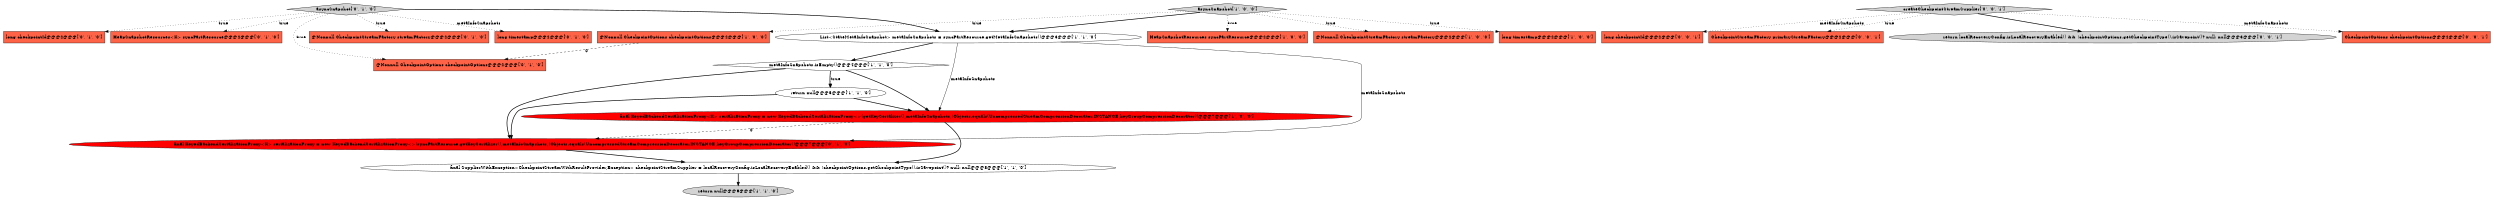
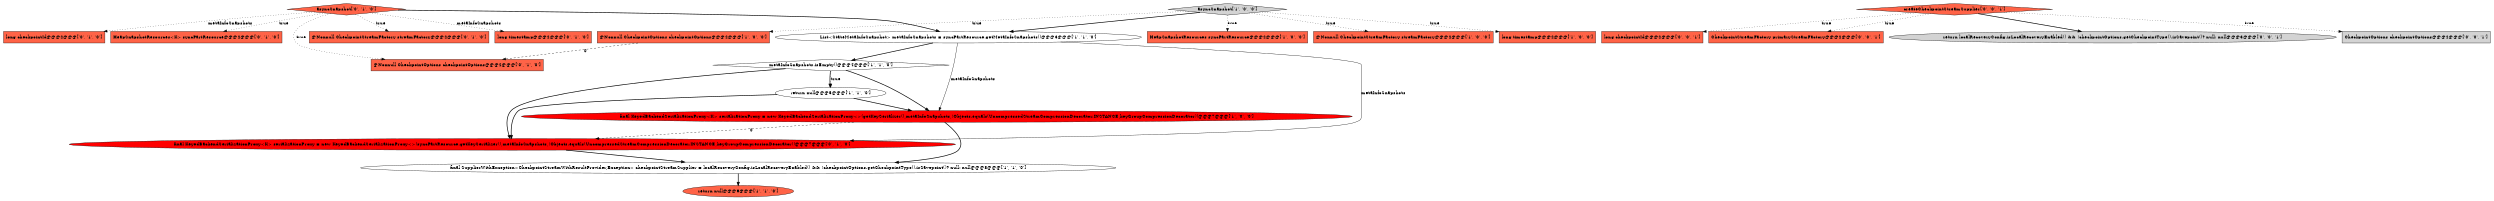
node "asyncSnapshot['0', '1', '0']": fillcolor lightgray -> tomato
node "createCheckpointStreamSupplier['0', '0', '1']": fillcolor lightgray -> tomato
edge "asyncSnapshot['0', '1', '0']" -> "long checkpointId@@@2@@@['0', '1', '0']": label "true" -> "metaInfoSnapshots"
edge "createCheckpointStreamSupplier['0', '0', '1']" -> "long checkpointId@@@2@@@['0', '0', '1']": label "metaInfoSnapshots" -> "true"
edge "createCheckpointStreamSupplier['0', '0', '1']" -> "CheckpointOptions checkpointOptions@@@2@@@['0', '0', '1']": label "metaInfoSnapshots" -> "true"
node "CheckpointOptions checkpointOptions@@@2@@@['0', '0', '1']": fillcolor tomato -> lightgray
node "return null@@@9@@@['1', '1', '0']": fillcolor lightgray -> tomato
